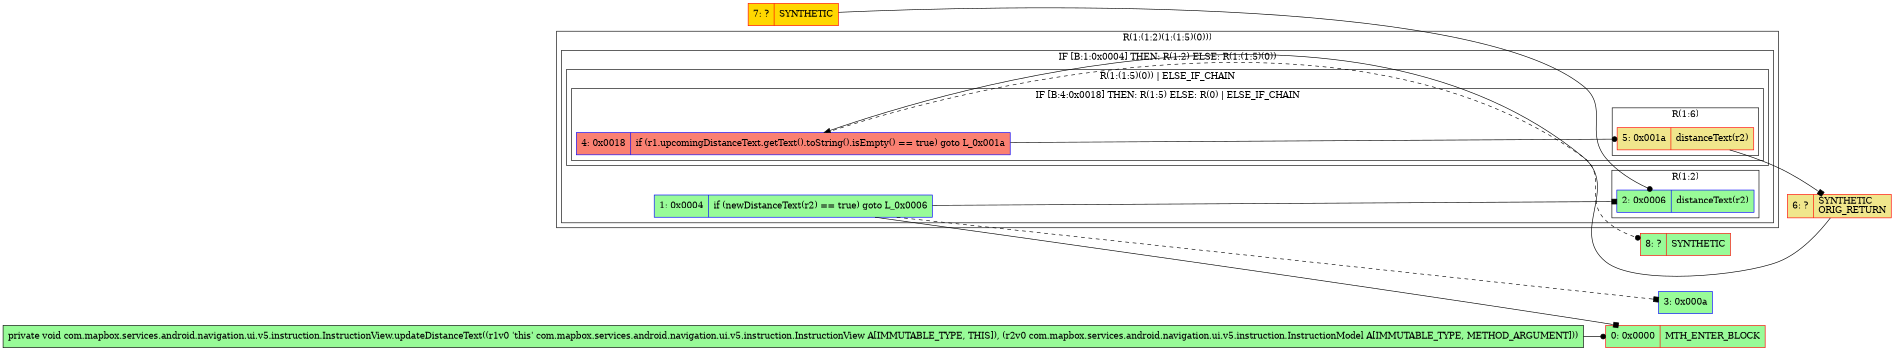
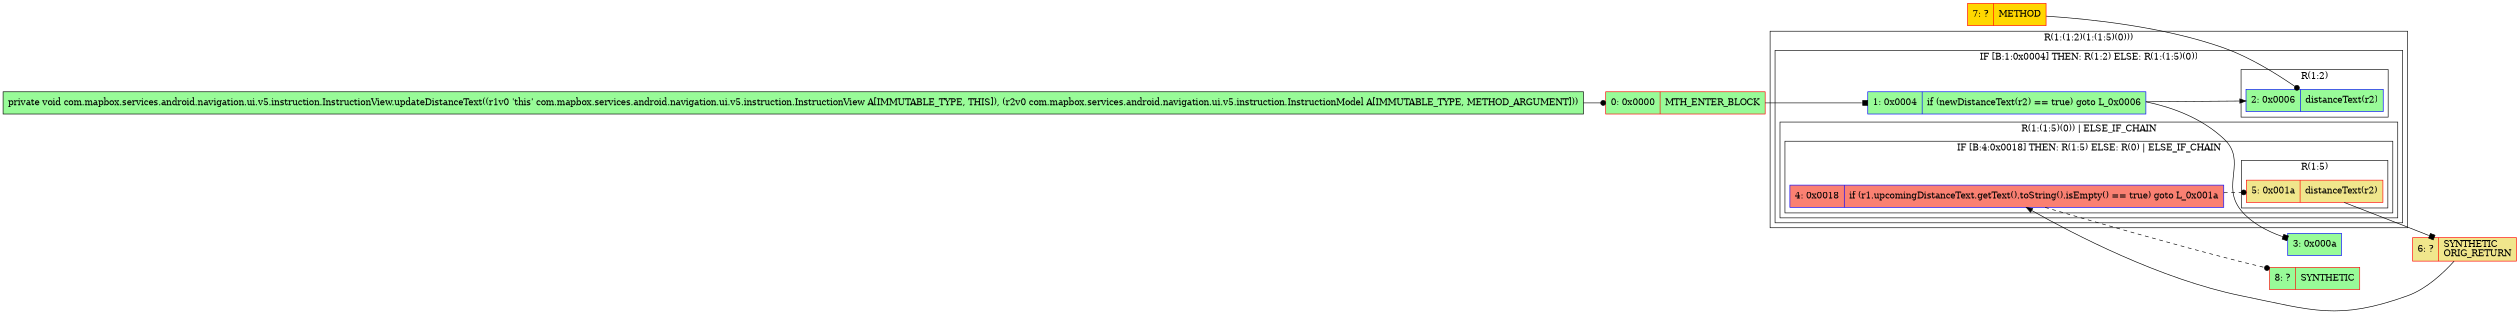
node "7: ?": text "SYNTHETIC" -> "METHOD"
cluster "R(1:6)": label "R(1:6)" -> "R(1:5)"
edge "4: 0x0018" -> "5: 0x001a": style solid -> dashed
edge "1: 0x0004" -> "2: 0x0006": arrowhead box -> normal
edge "1: 0x0004" -> "3: 0x000a": style dashed -> solid
edge "1: 0x0004" -> "0: 0x0000": reversed
